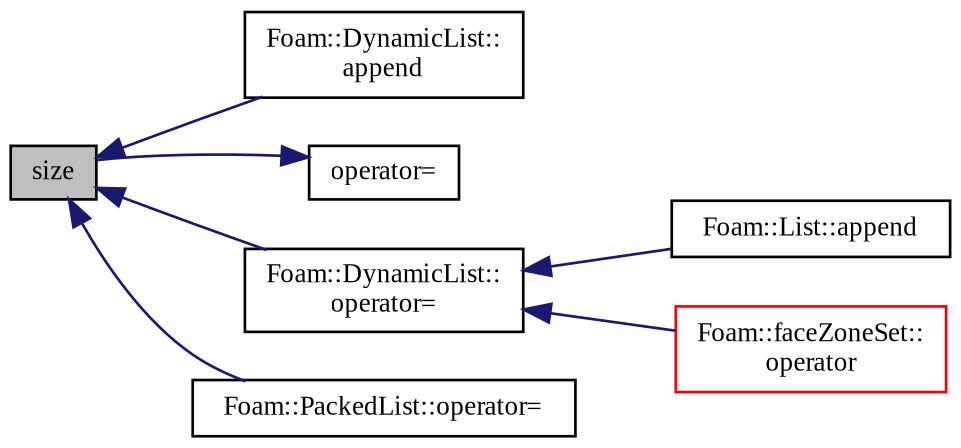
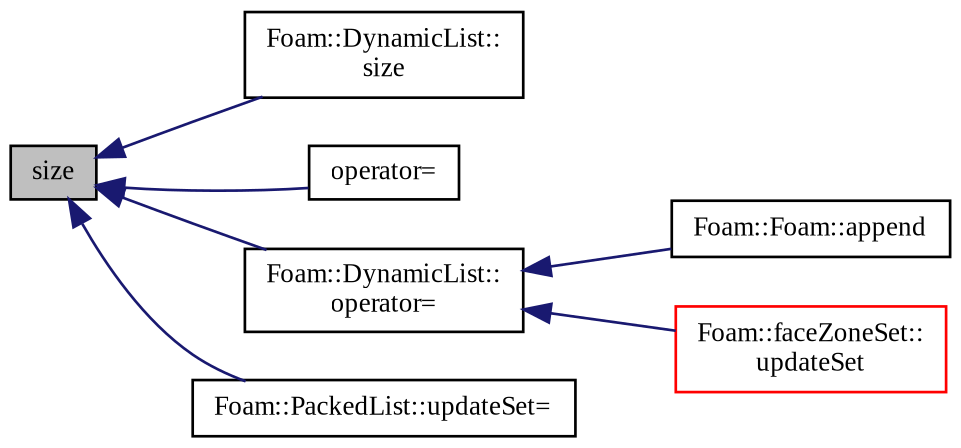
node "Foam::DynamicList:: append": label "Foam::DynamicList:: append" -> "Foam::DynamicList:: size"
edge "size" -> "operator=": reversed
node "Foam::List::append": label "Foam::List::append" -> "Foam::Foam::append"
node "Foam::faceZoneSet:: operator": label "Foam::faceZoneSet:: operator" -> "Foam::faceZoneSet:: updateSet"
node "Foam::PackedList::operator=": label "Foam::PackedList::operator=" -> "Foam::PackedList::updateSet="
